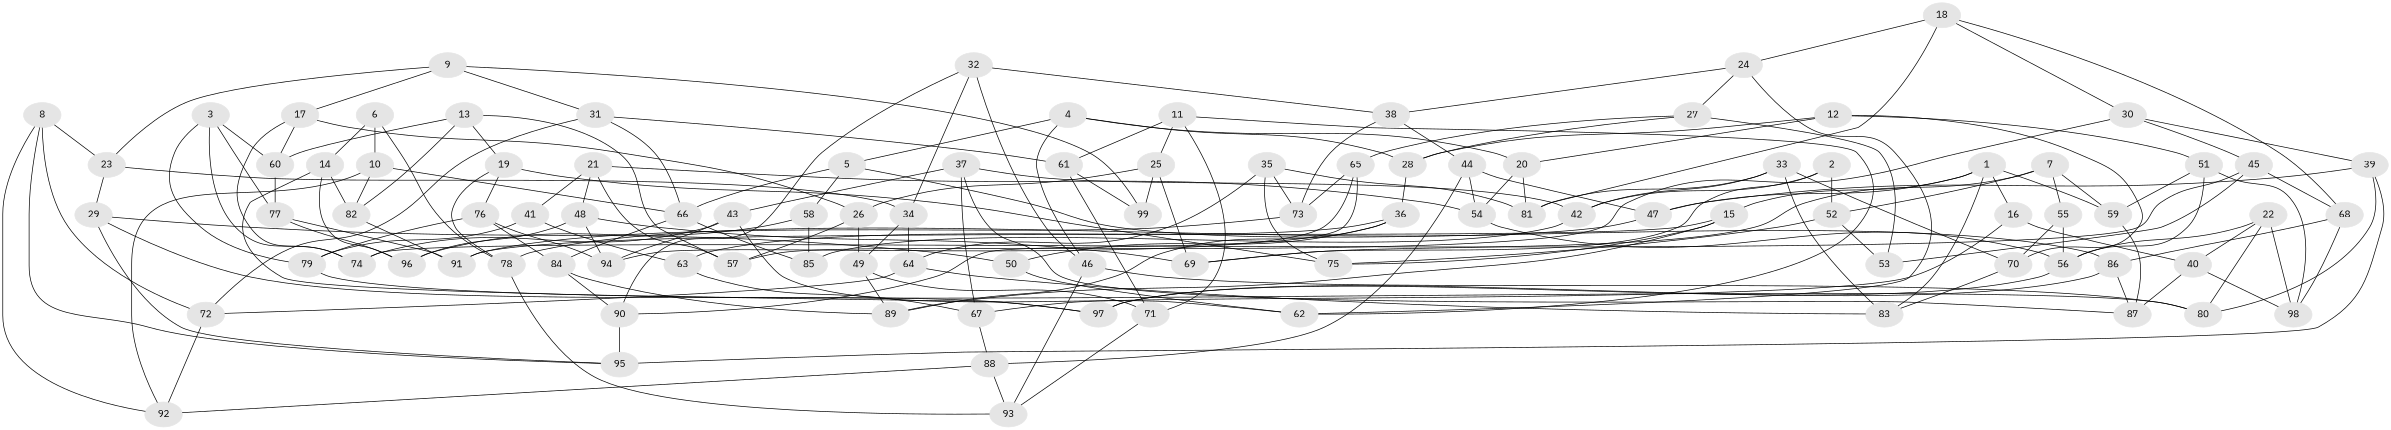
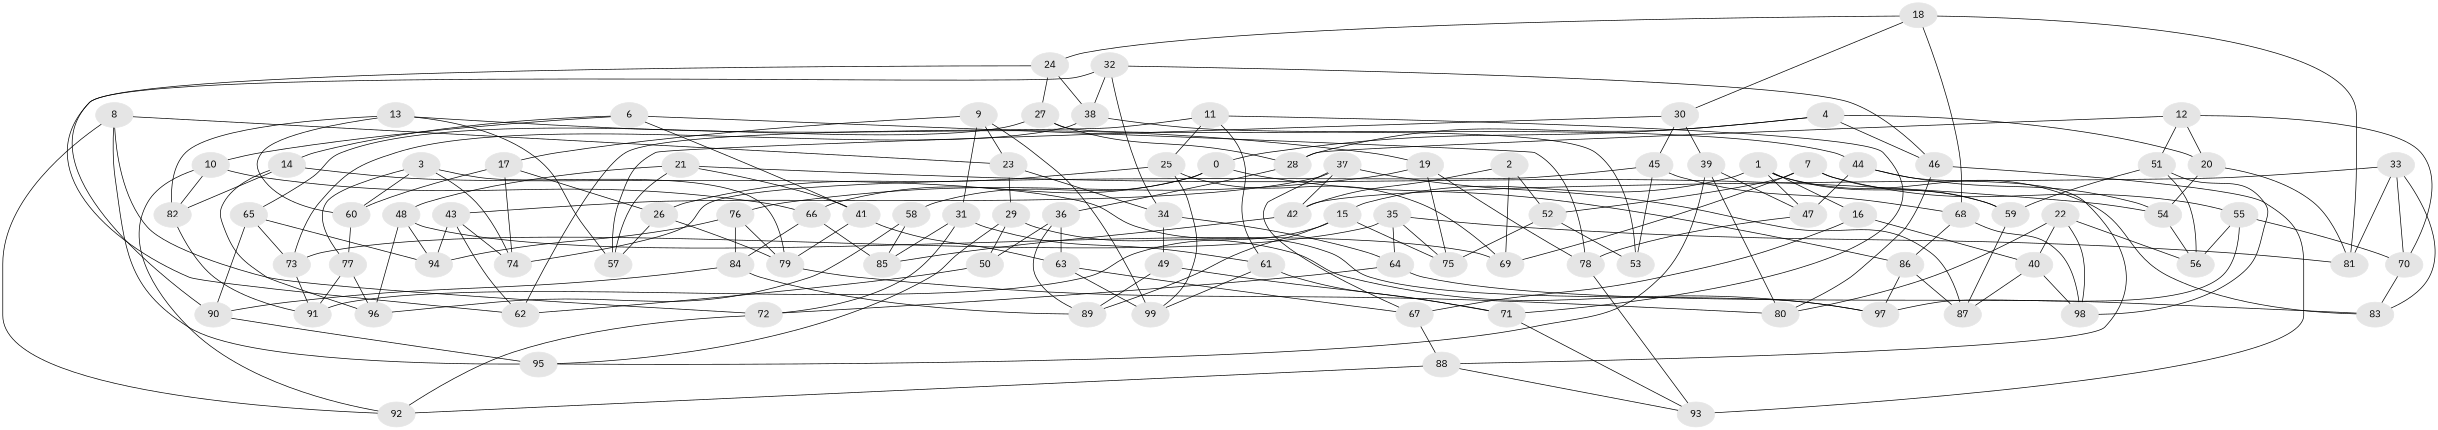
edge "31" -- "66": now "31" -- "85"
edge "6" -- "41": added
node "5": label "5" -> "0"
edge "26" -- "49": now "26" -- "79"
edge "63" -- "99": added
edge "56" -- "97": now "55" -- "97"
